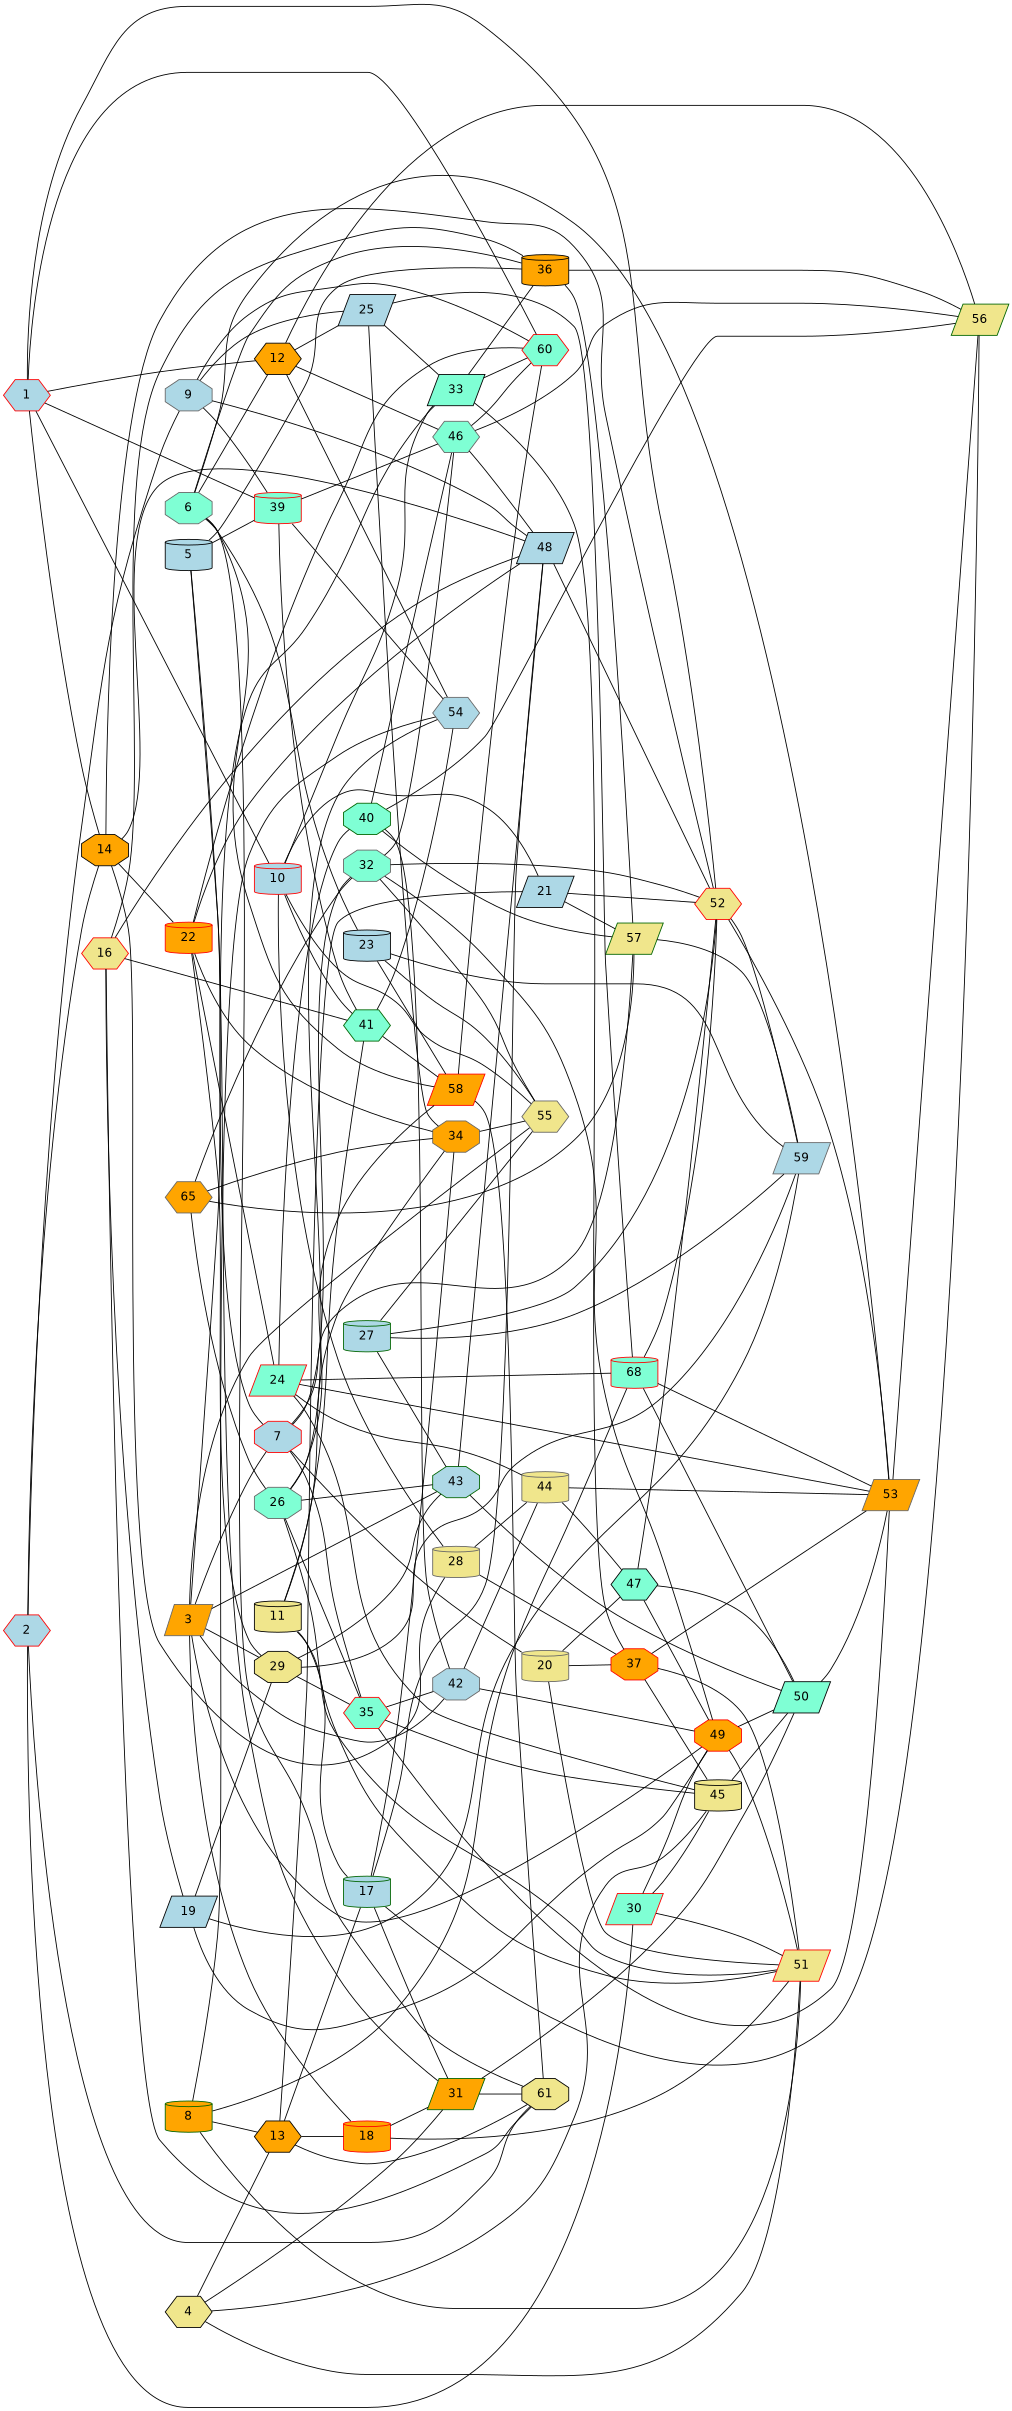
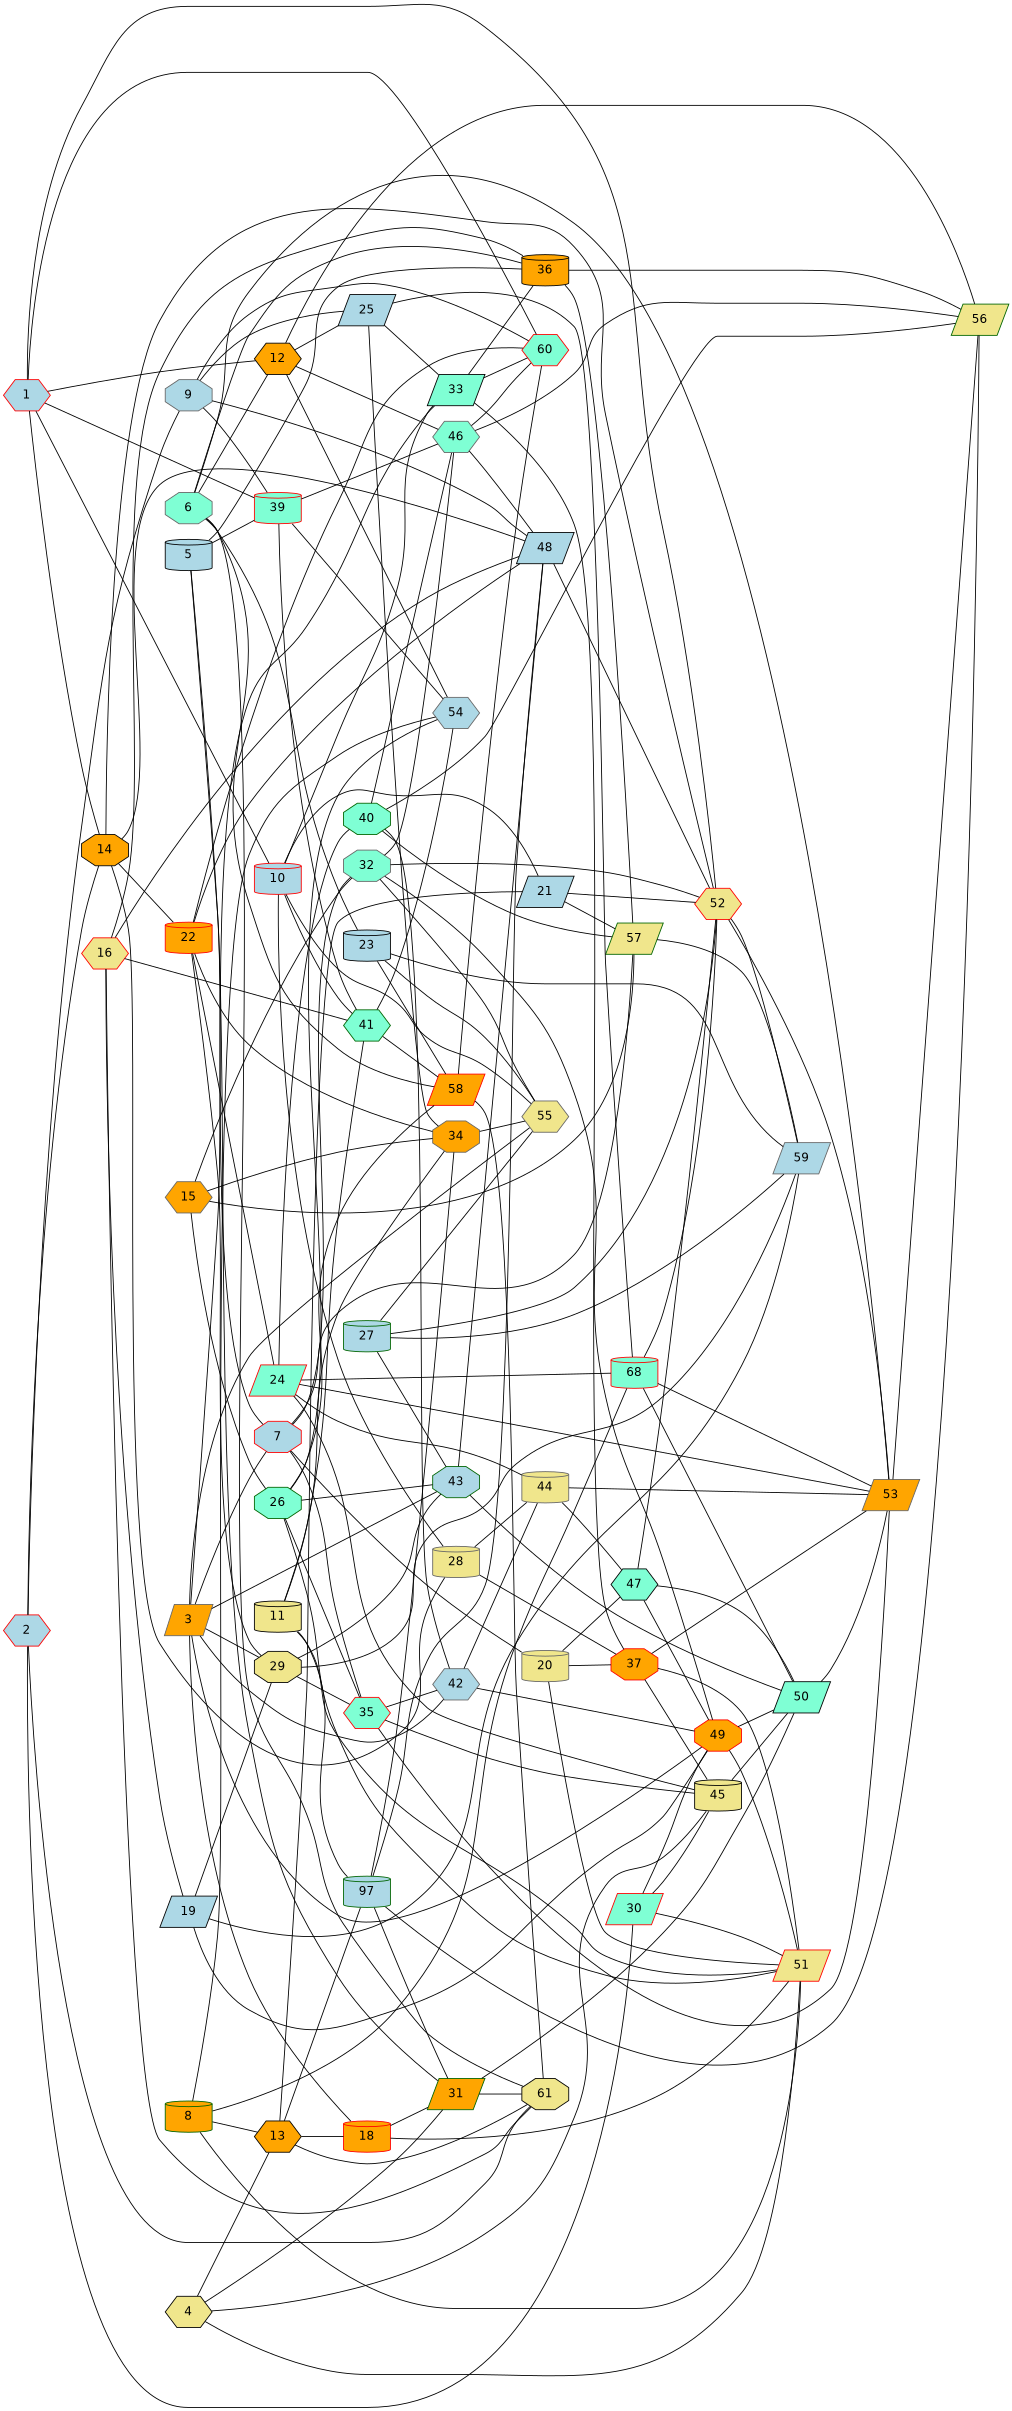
node "65": label "65" -> "15"
node "26": color gray40 -> darkgreen
node "42": shape octagon -> hexagon
node "17": label "17" -> "97"
